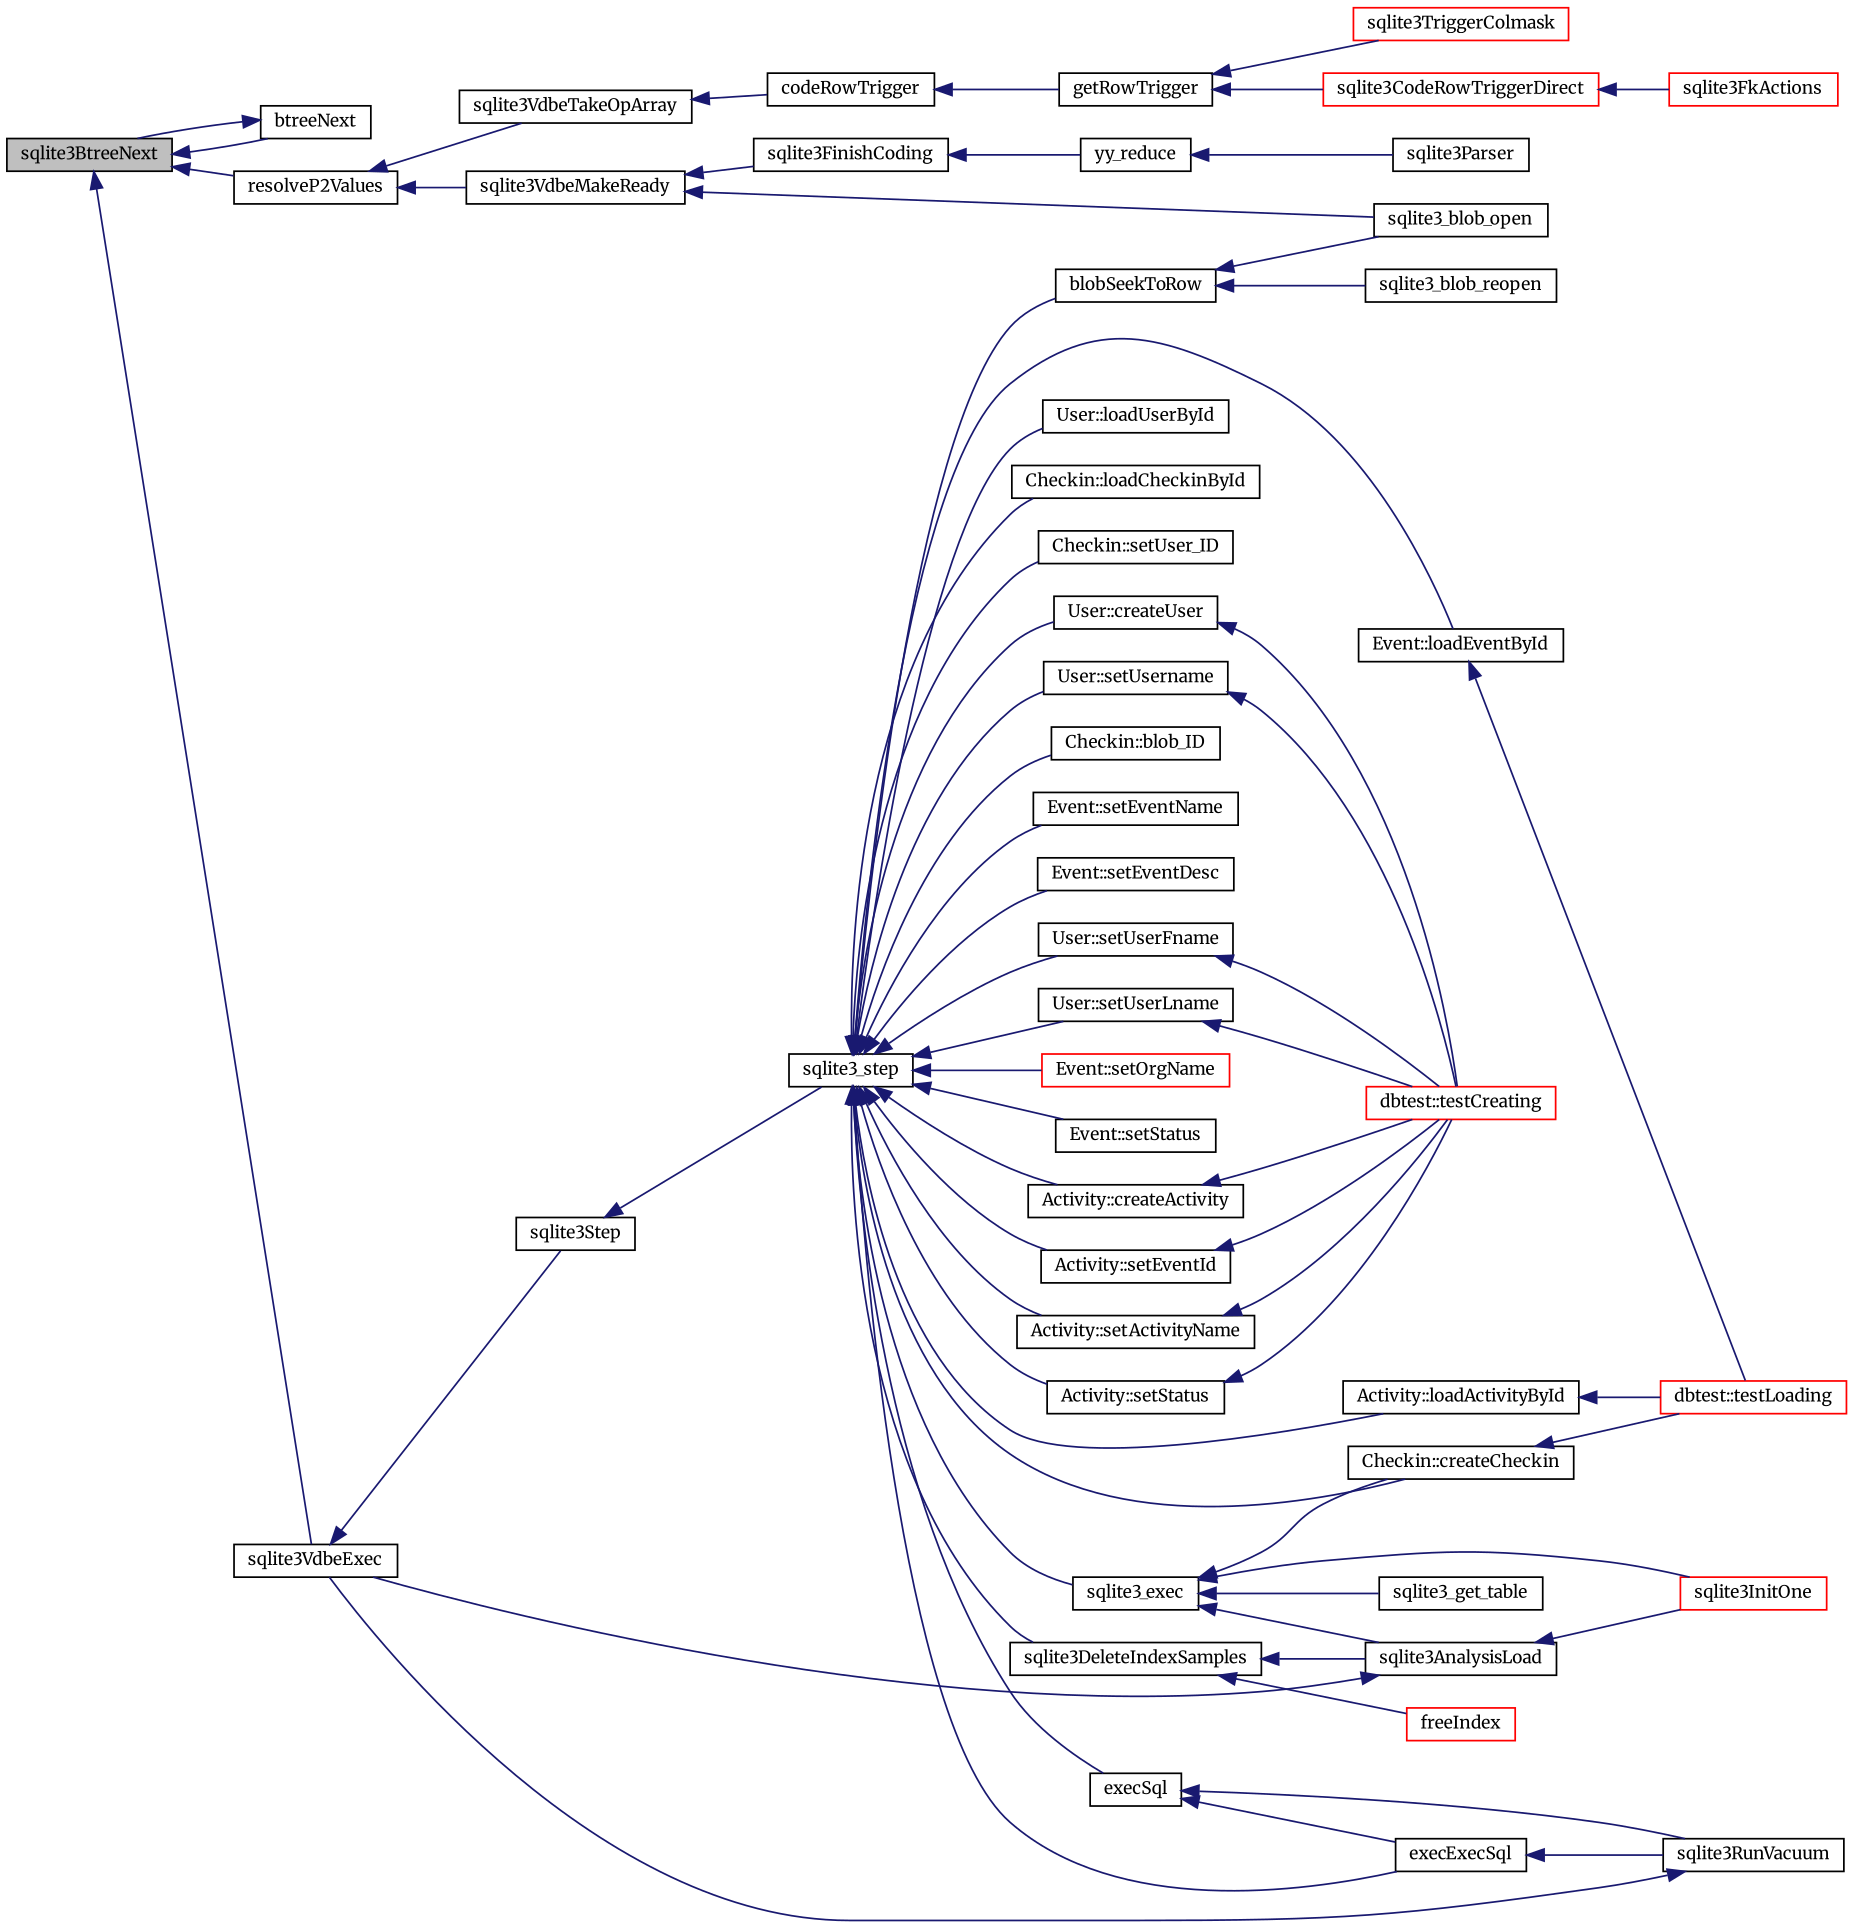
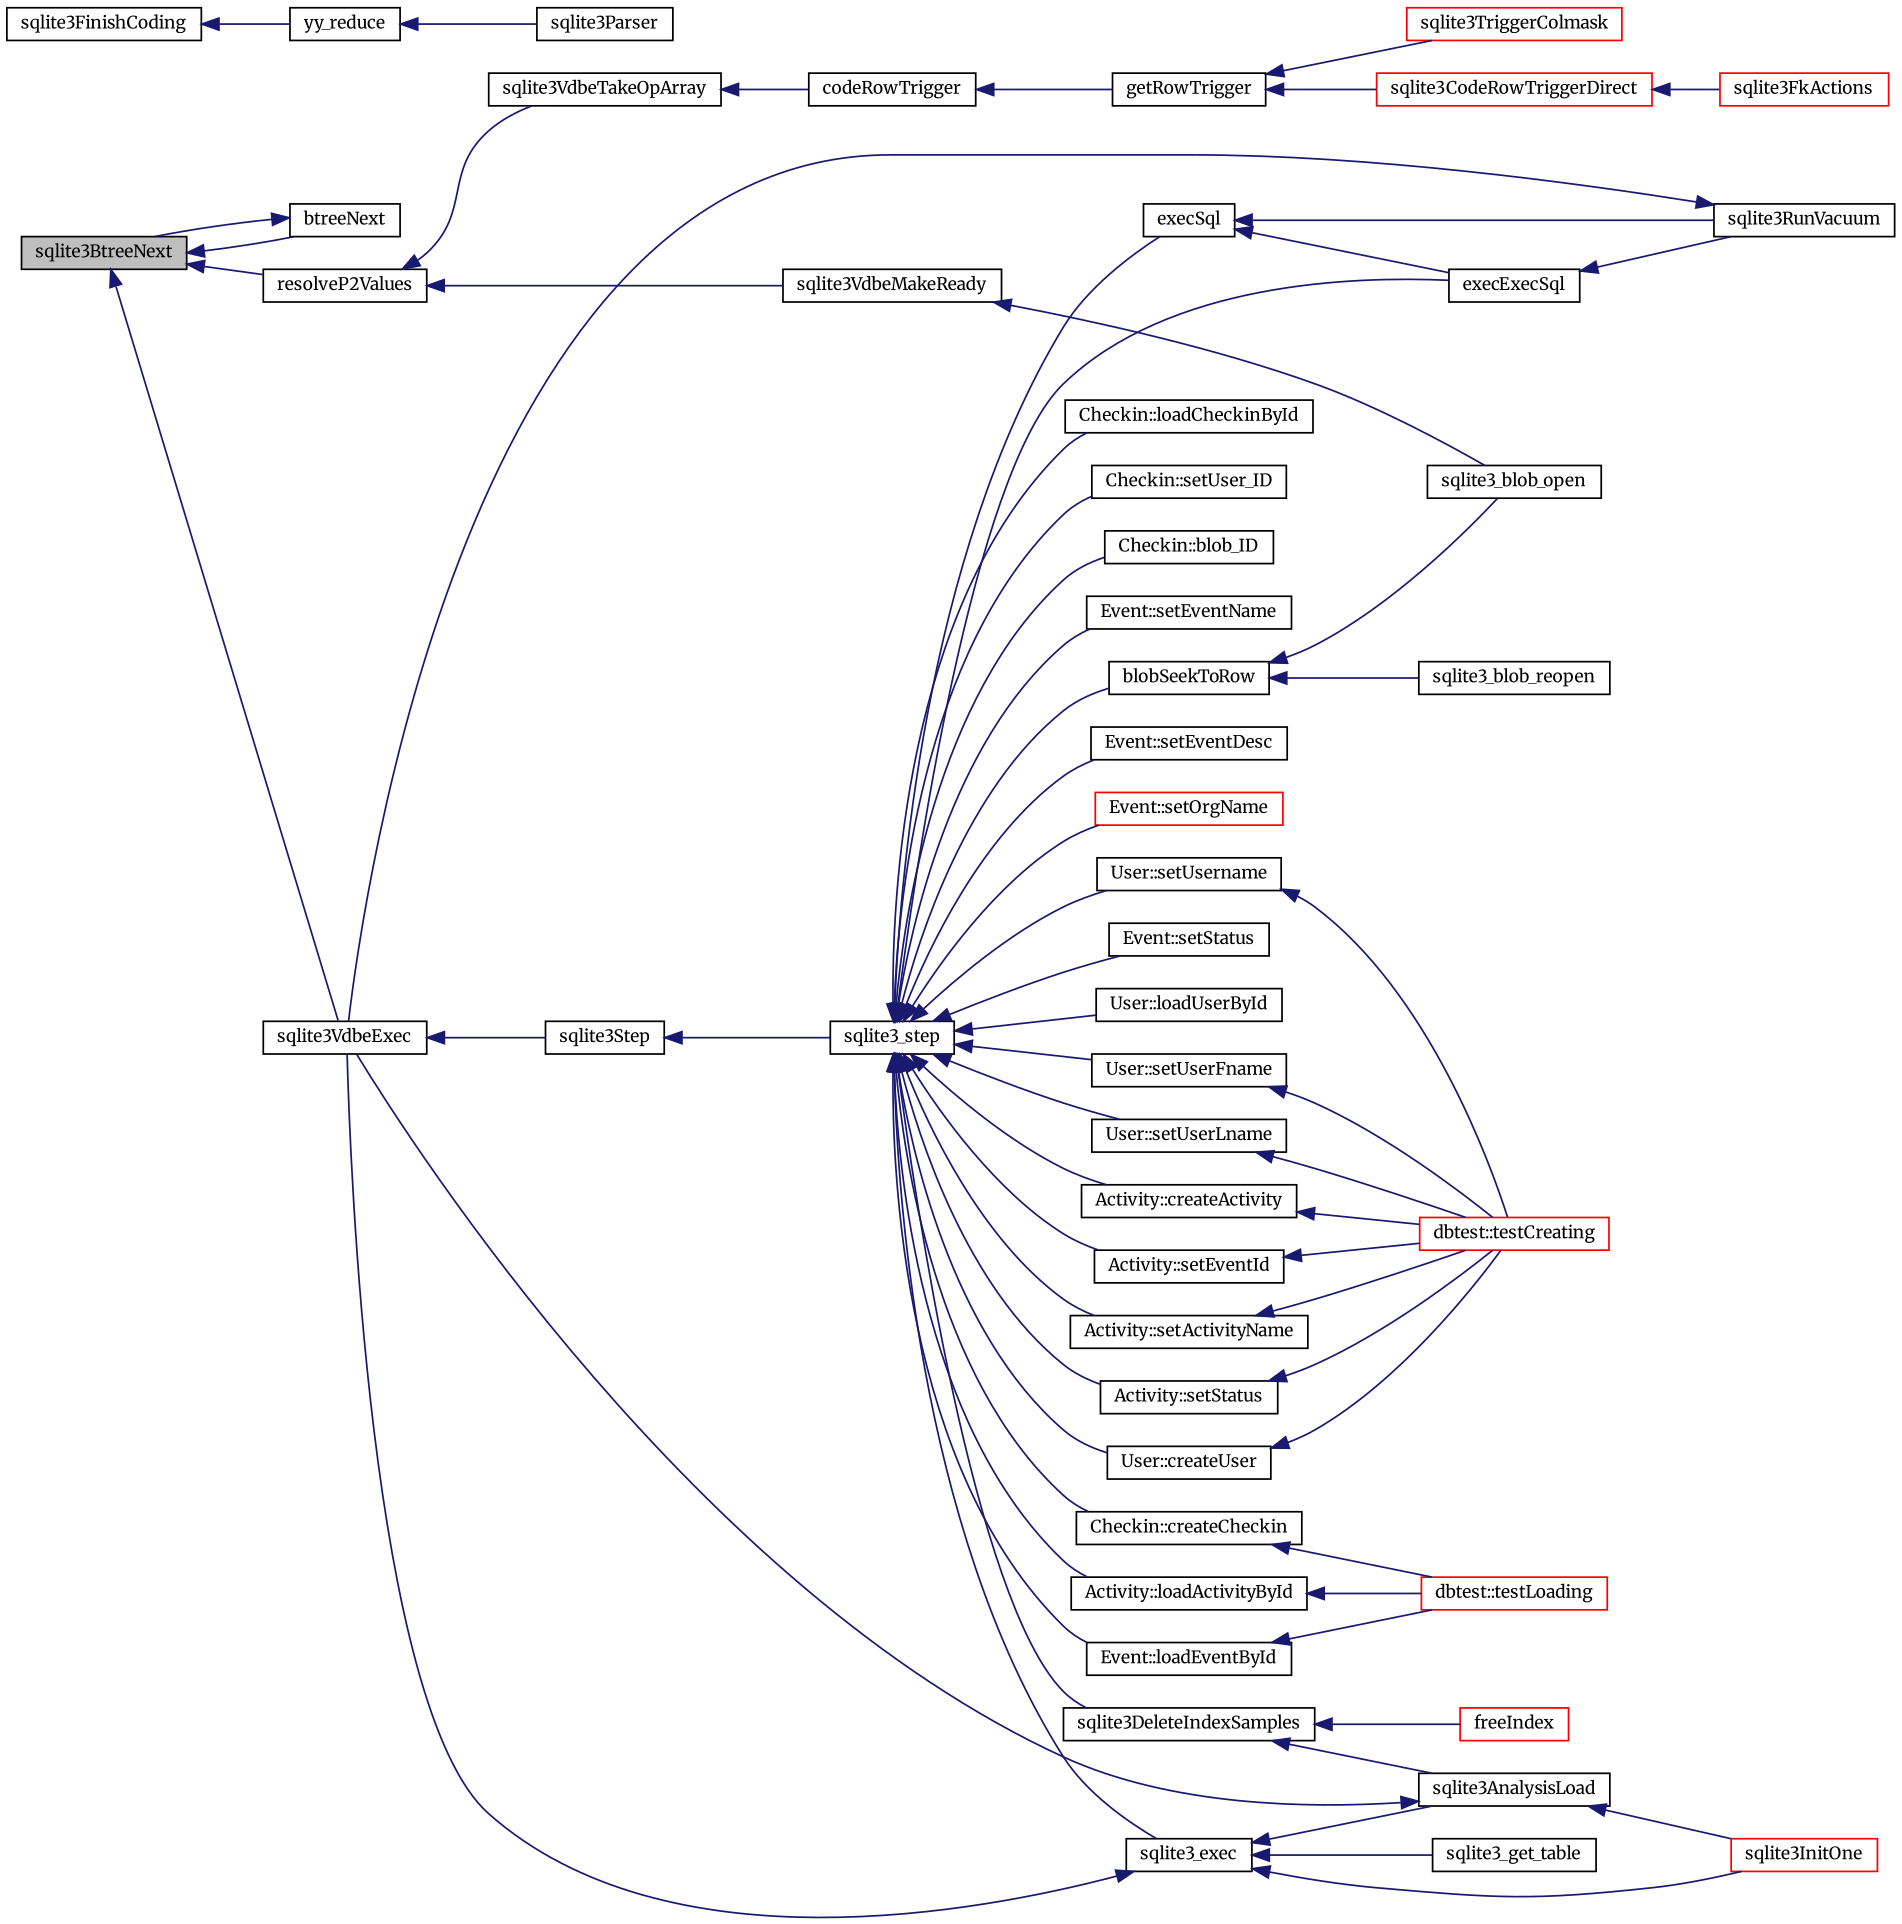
edge "sqlite3FinishCoding" -> "sqlite3VdbeMakeReady": removed
edge "Checkin::createCheckin" -> "sqlite3_exec": now "sqlite3VdbeExec" -> "sqlite3_exec"
